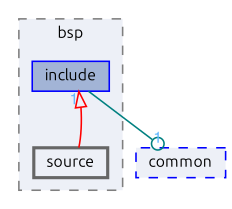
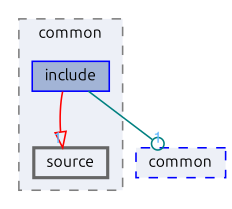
cluster "bsp": label "bsp" -> "common"
edge "source" -> "include": reversed
